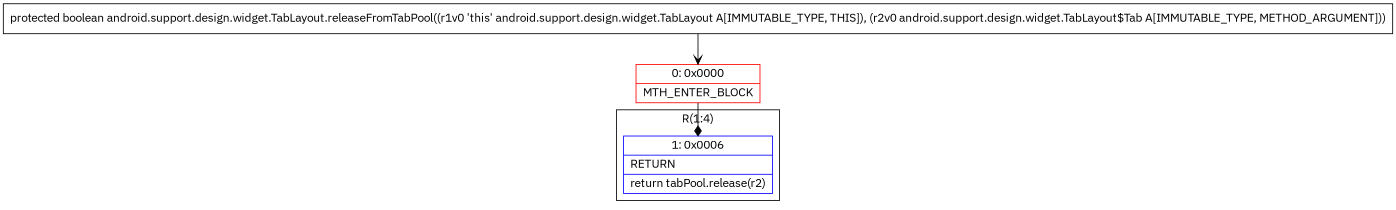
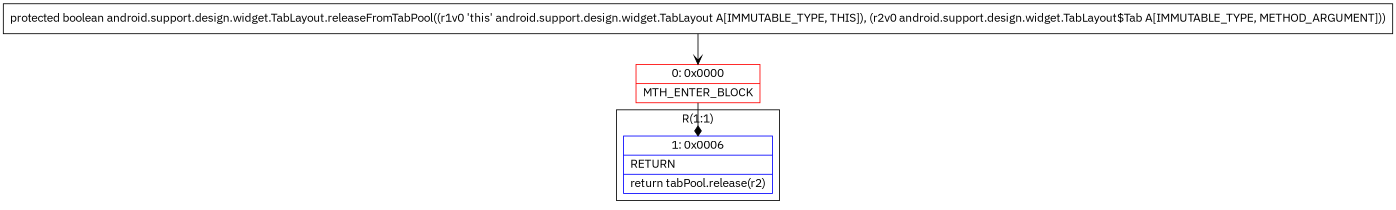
cluster "R(1:4)": label "R(1:4)" -> "R(1:1)"
